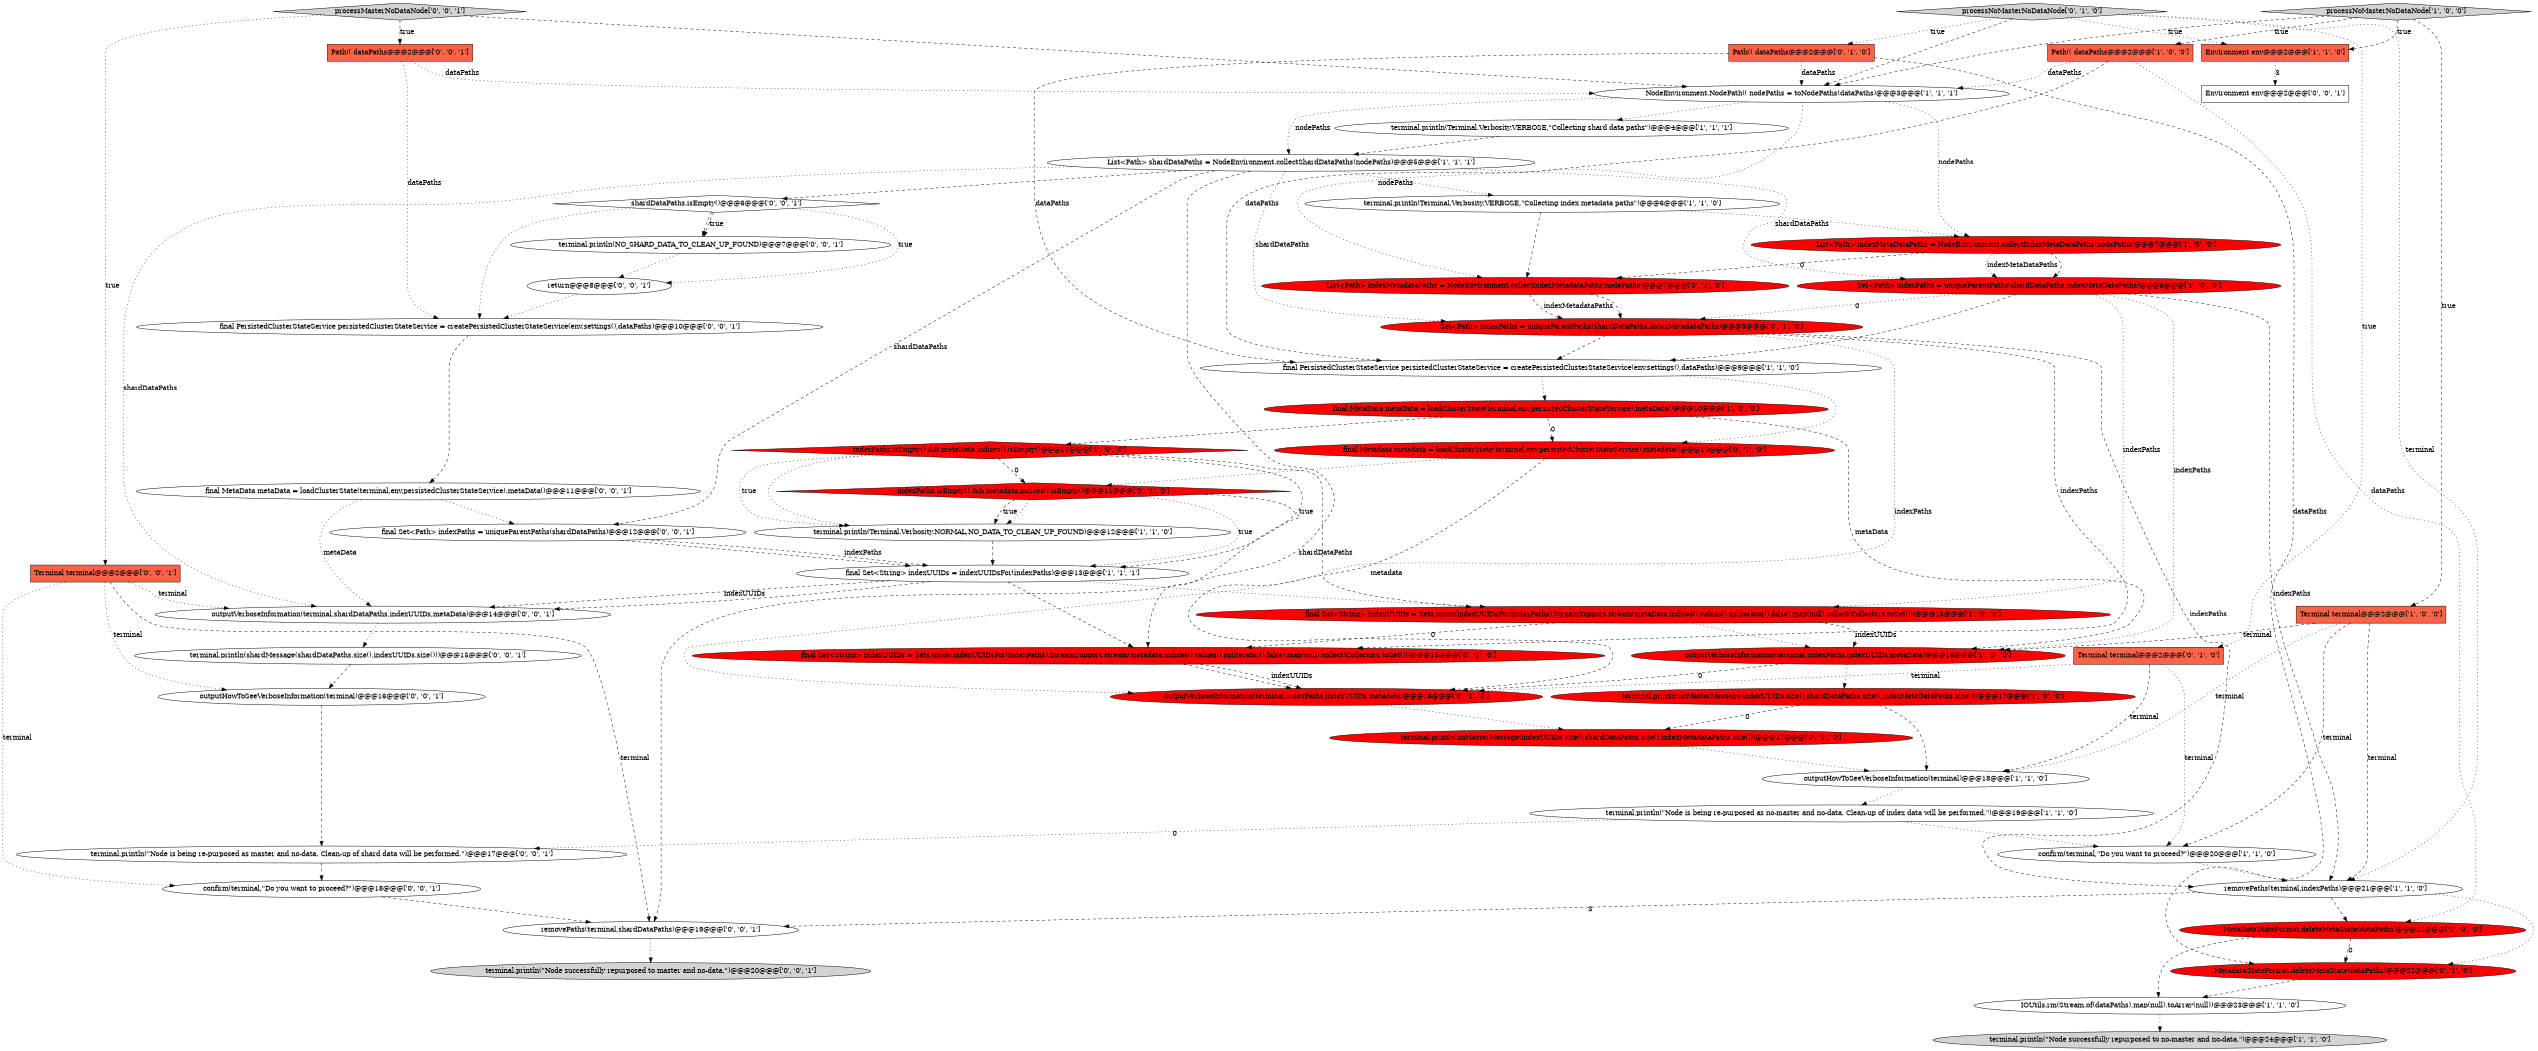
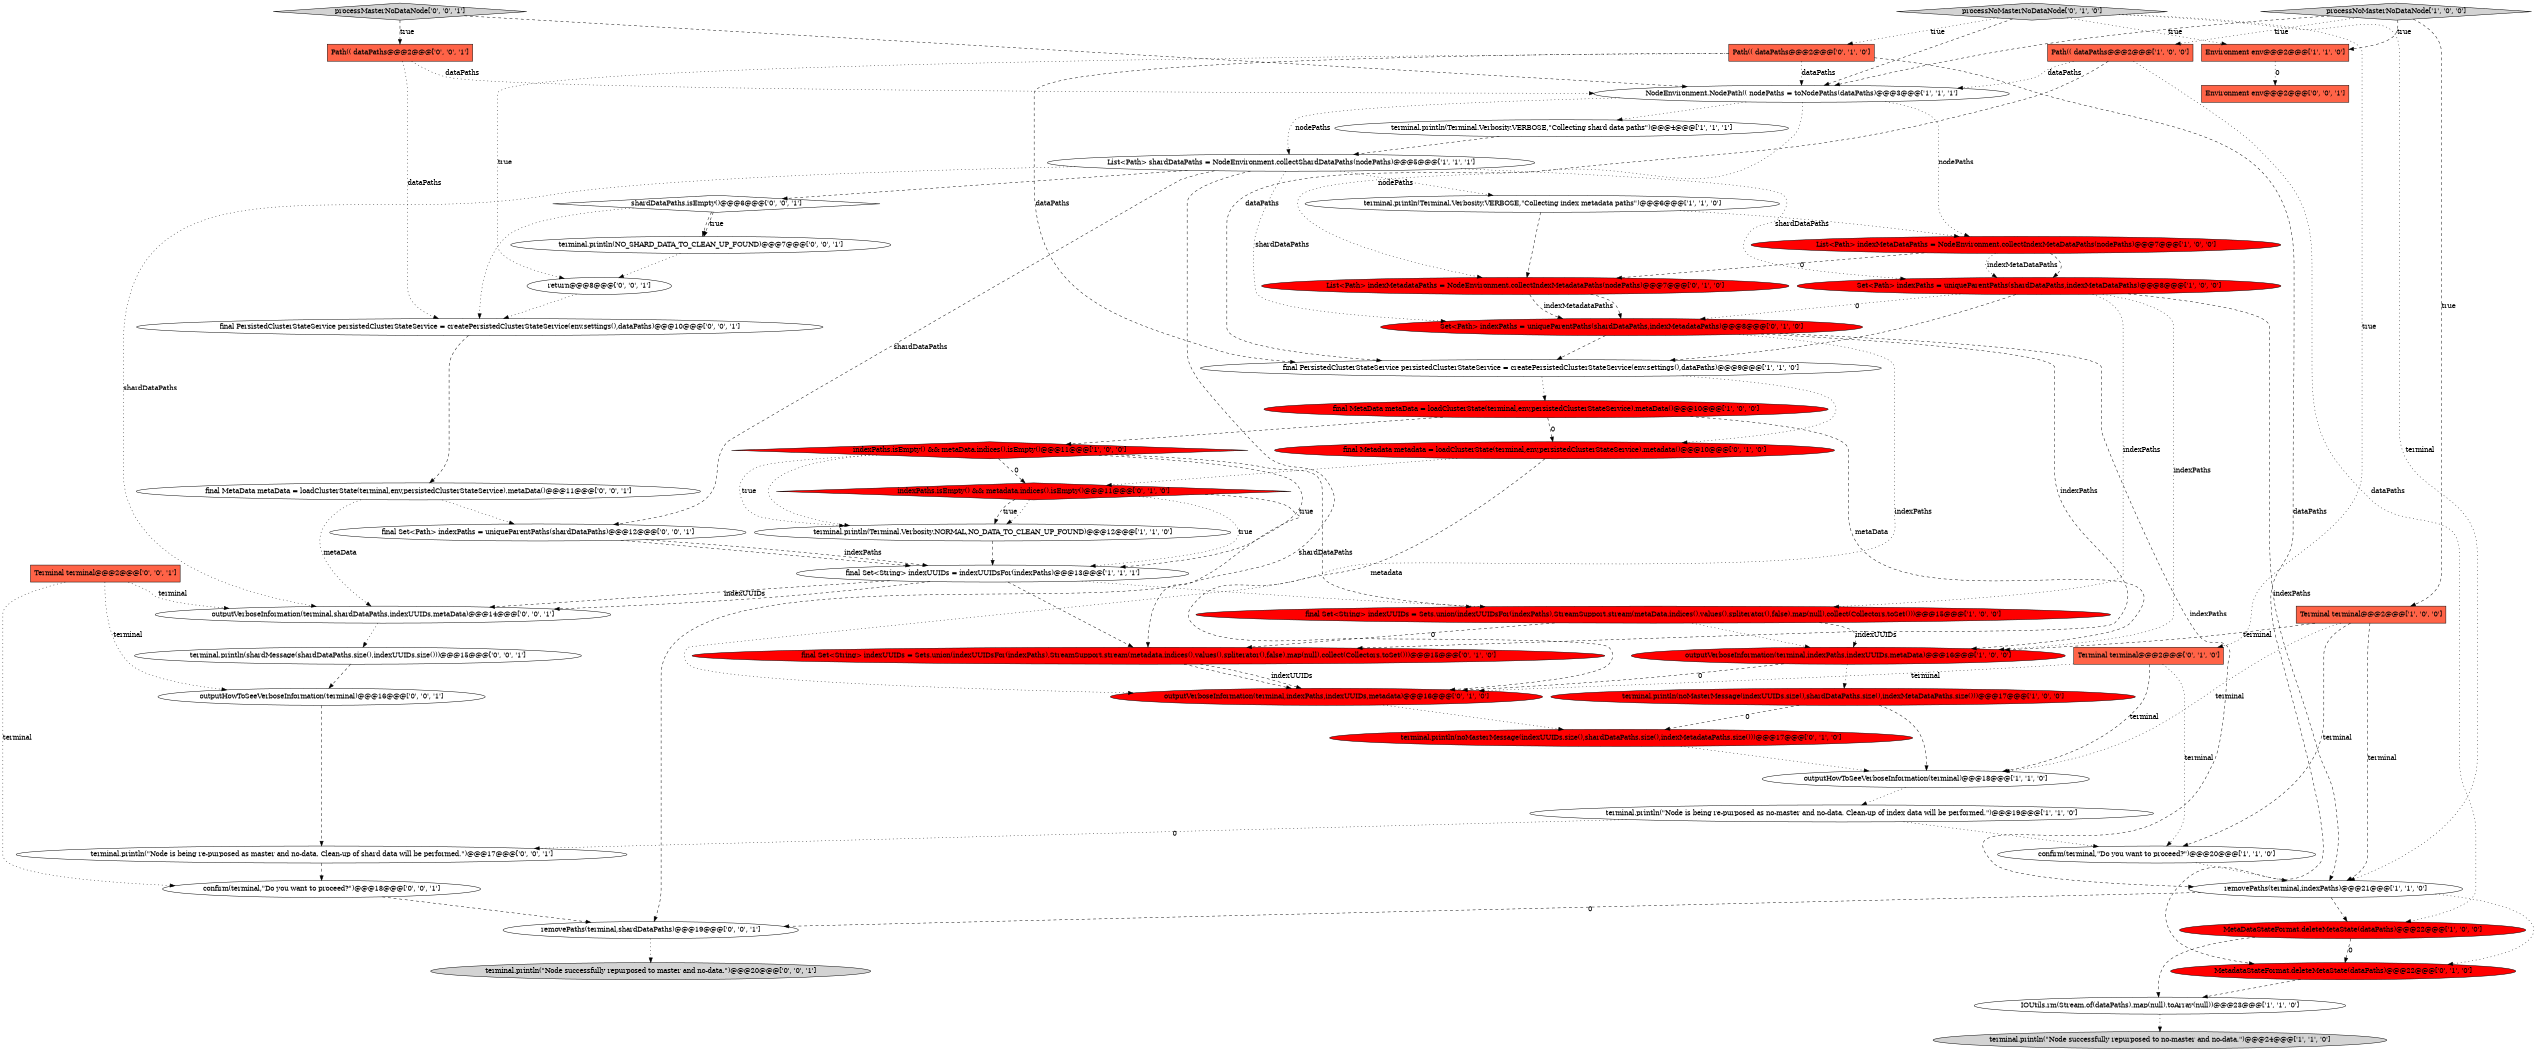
edge "processNoMasterNoDataNode['1', '0', '0']" -> "Path(( dataPaths@@@2@@@['1', '0', '0']": style dashed -> dotted
edge "Environment env@@@2@@@['1', '1', '0']" -> "Environment env@@@2@@@['0', '0', '1']": label "3" -> "0"
node "Environment env@@@2@@@['0', '0', '1']": fillcolor white -> tomato
edge "processMasterNoDataNode['0', '0', '1']" -> "Terminal terminal@@@2@@@['0', '0', '1']": removed, label "true"
edge "shardDataPaths.isEmpty()@@@6@@@['0', '0', '1']" -> "return@@@8@@@['0', '0', '1']": now "Path(( dataPaths@@@2@@@['0', '1', '0']" -> "return@@@8@@@['0', '0', '1']"
edge "Terminal terminal@@@2@@@['0', '0', '1']" -> "removePaths(terminal,shardDataPaths)@@@19@@@['0', '0', '1']": removed, label "terminal"
edge "removePaths(terminal,indexPaths)@@@21@@@['1', '1', '0']" -> "removePaths(terminal,shardDataPaths)@@@19@@@['0', '0', '1']": label "3" -> "0"
